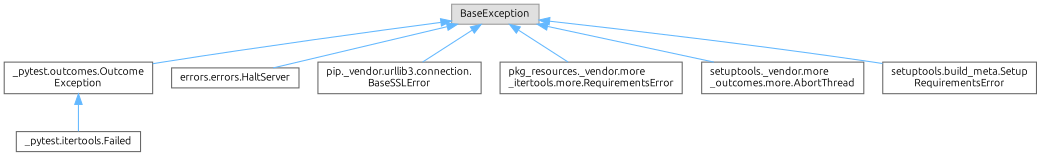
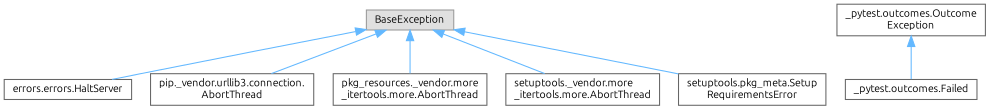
edge "_pytest.outcomes.Outcome Exception" -> "BaseException": removed
node "pip._vendor.urllib3.connection. BaseSSLError": label "pip._vendor.urllib3.connection. BaseSSLError" -> "pip._vendor.urllib3.connection. AbortThread"
node "pkg_resources._vendor.more _itertools.more.RequirementsError": label "pkg_resources._vendor.more _itertools.more.RequirementsError" -> "pkg_resources._vendor.more _itertools.more.AbortThread"
node "setuptools._vendor.more _outcomes.more.AbortThread": label "setuptools._vendor.more _outcomes.more.AbortThread" -> "setuptools._vendor.more _itertools.more.AbortThread"
node "setuptools.build_meta.Setup RequirementsError": label "setuptools.build_meta.Setup RequirementsError" -> "setuptools.pkg_meta.Setup RequirementsError"
node "_pytest.itertools.Failed": label "_pytest.itertools.Failed" -> "_pytest.outcomes.Failed"
